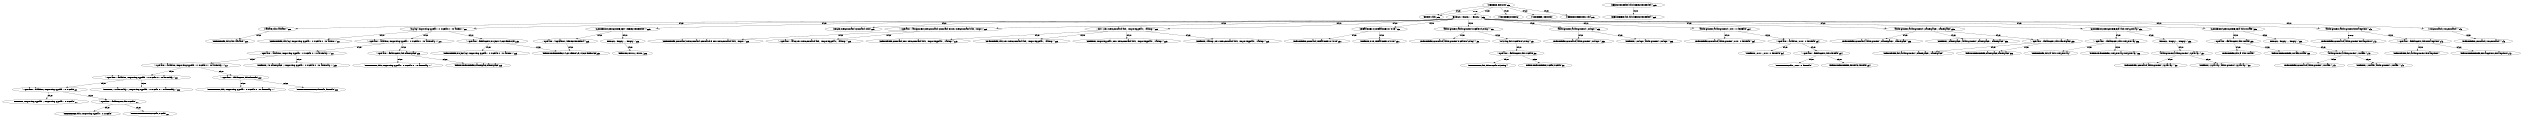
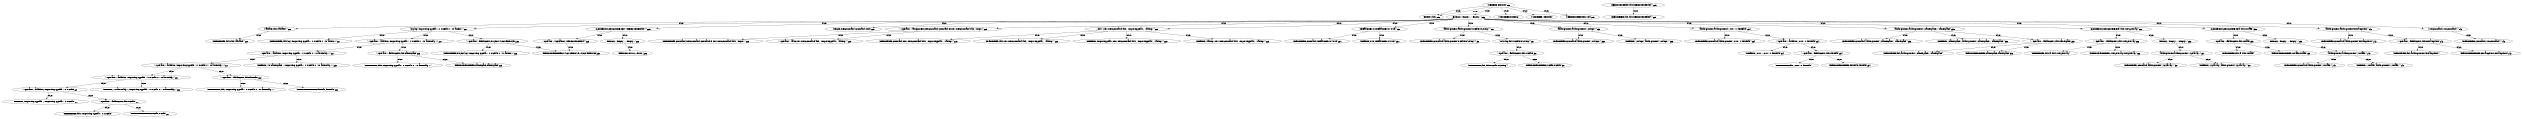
edge "(addArgument,addArgument(extraOptions))" -> "(IDENTIFIER,command,addArgument(extraOptions))": label "DDG: " -> "AST: "
